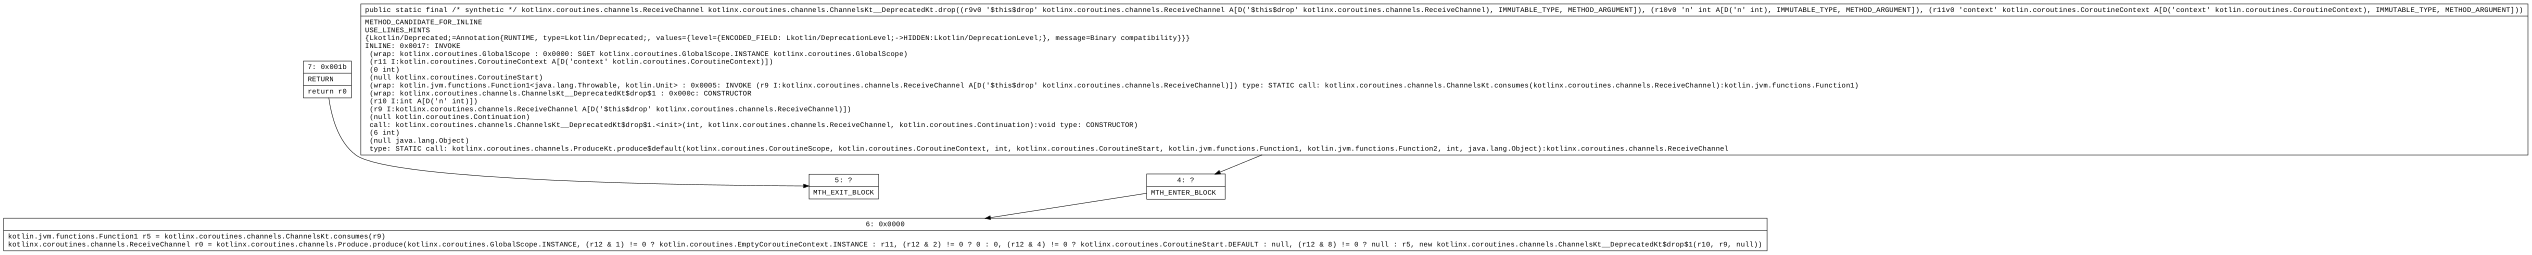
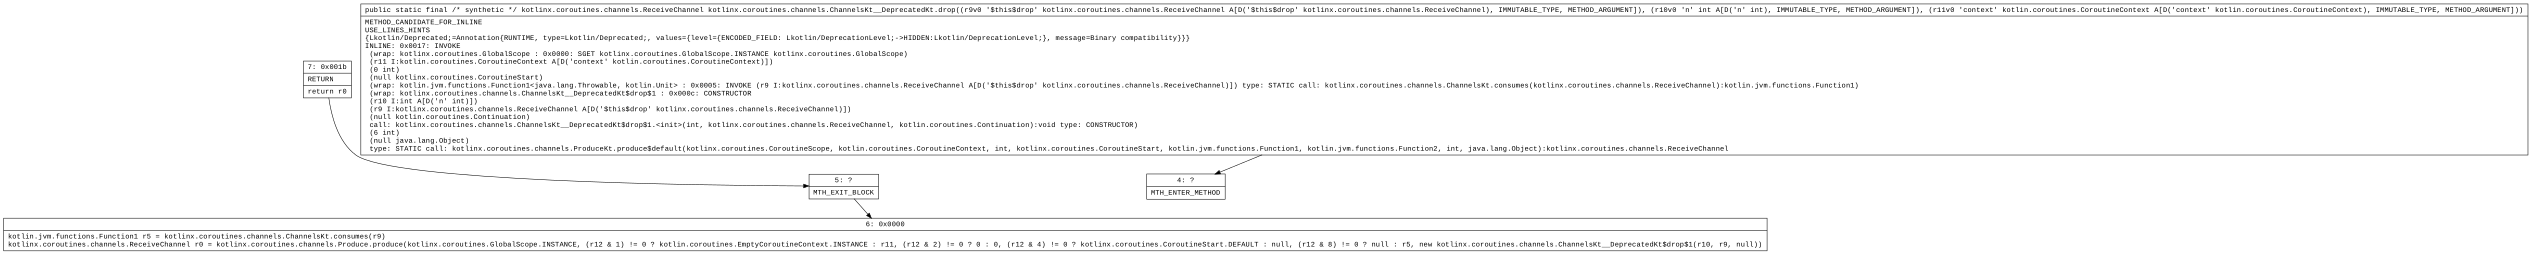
node "4: ?": text "MTH_ENTER_BLOCK" -> "MTH_ENTER_METHOD"
edge "4: ?" -> "6: 0x0000": now "5: ?" -> "6: 0x0000"
